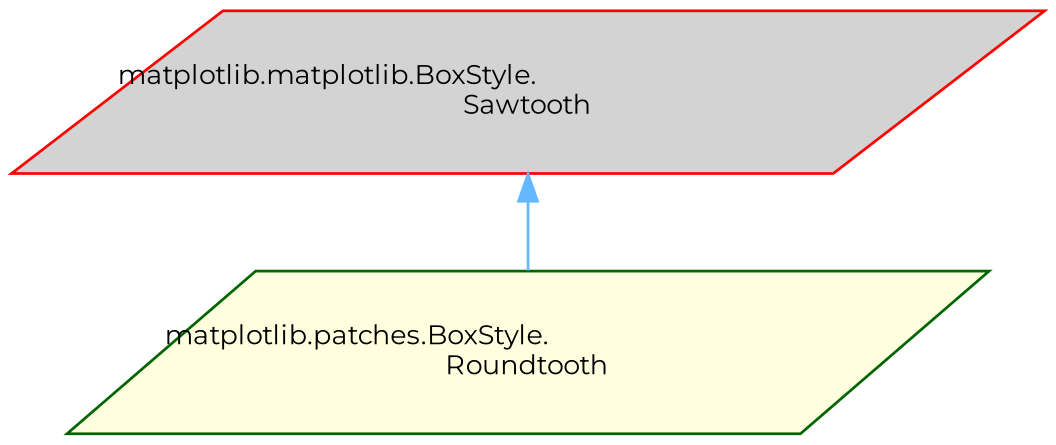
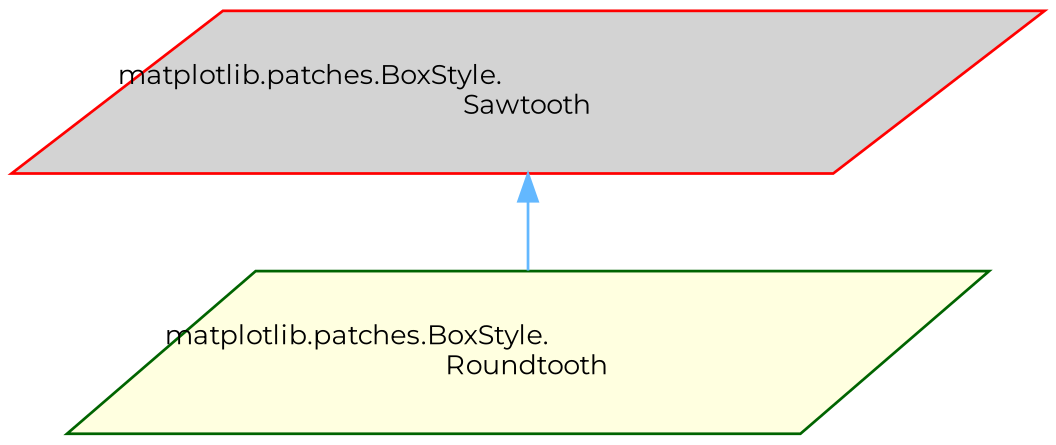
node "matplotlib.matplotlib.BoxStyle. Sawtooth": label "matplotlib.matplotlib.BoxStyle. Sawtooth" -> "matplotlib.patches.BoxStyle. Sawtooth"
